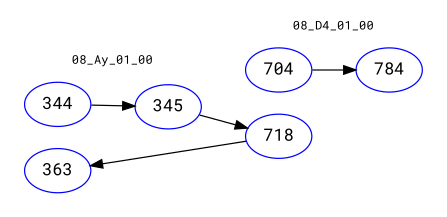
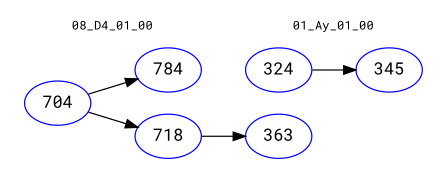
cluster "08_Ay_01_00": label "08_Ay_01_00" -> "01_Ay_01_00"
node "344": label "344" -> "324"
edge "345" -> "718": now "704" -> "718"
